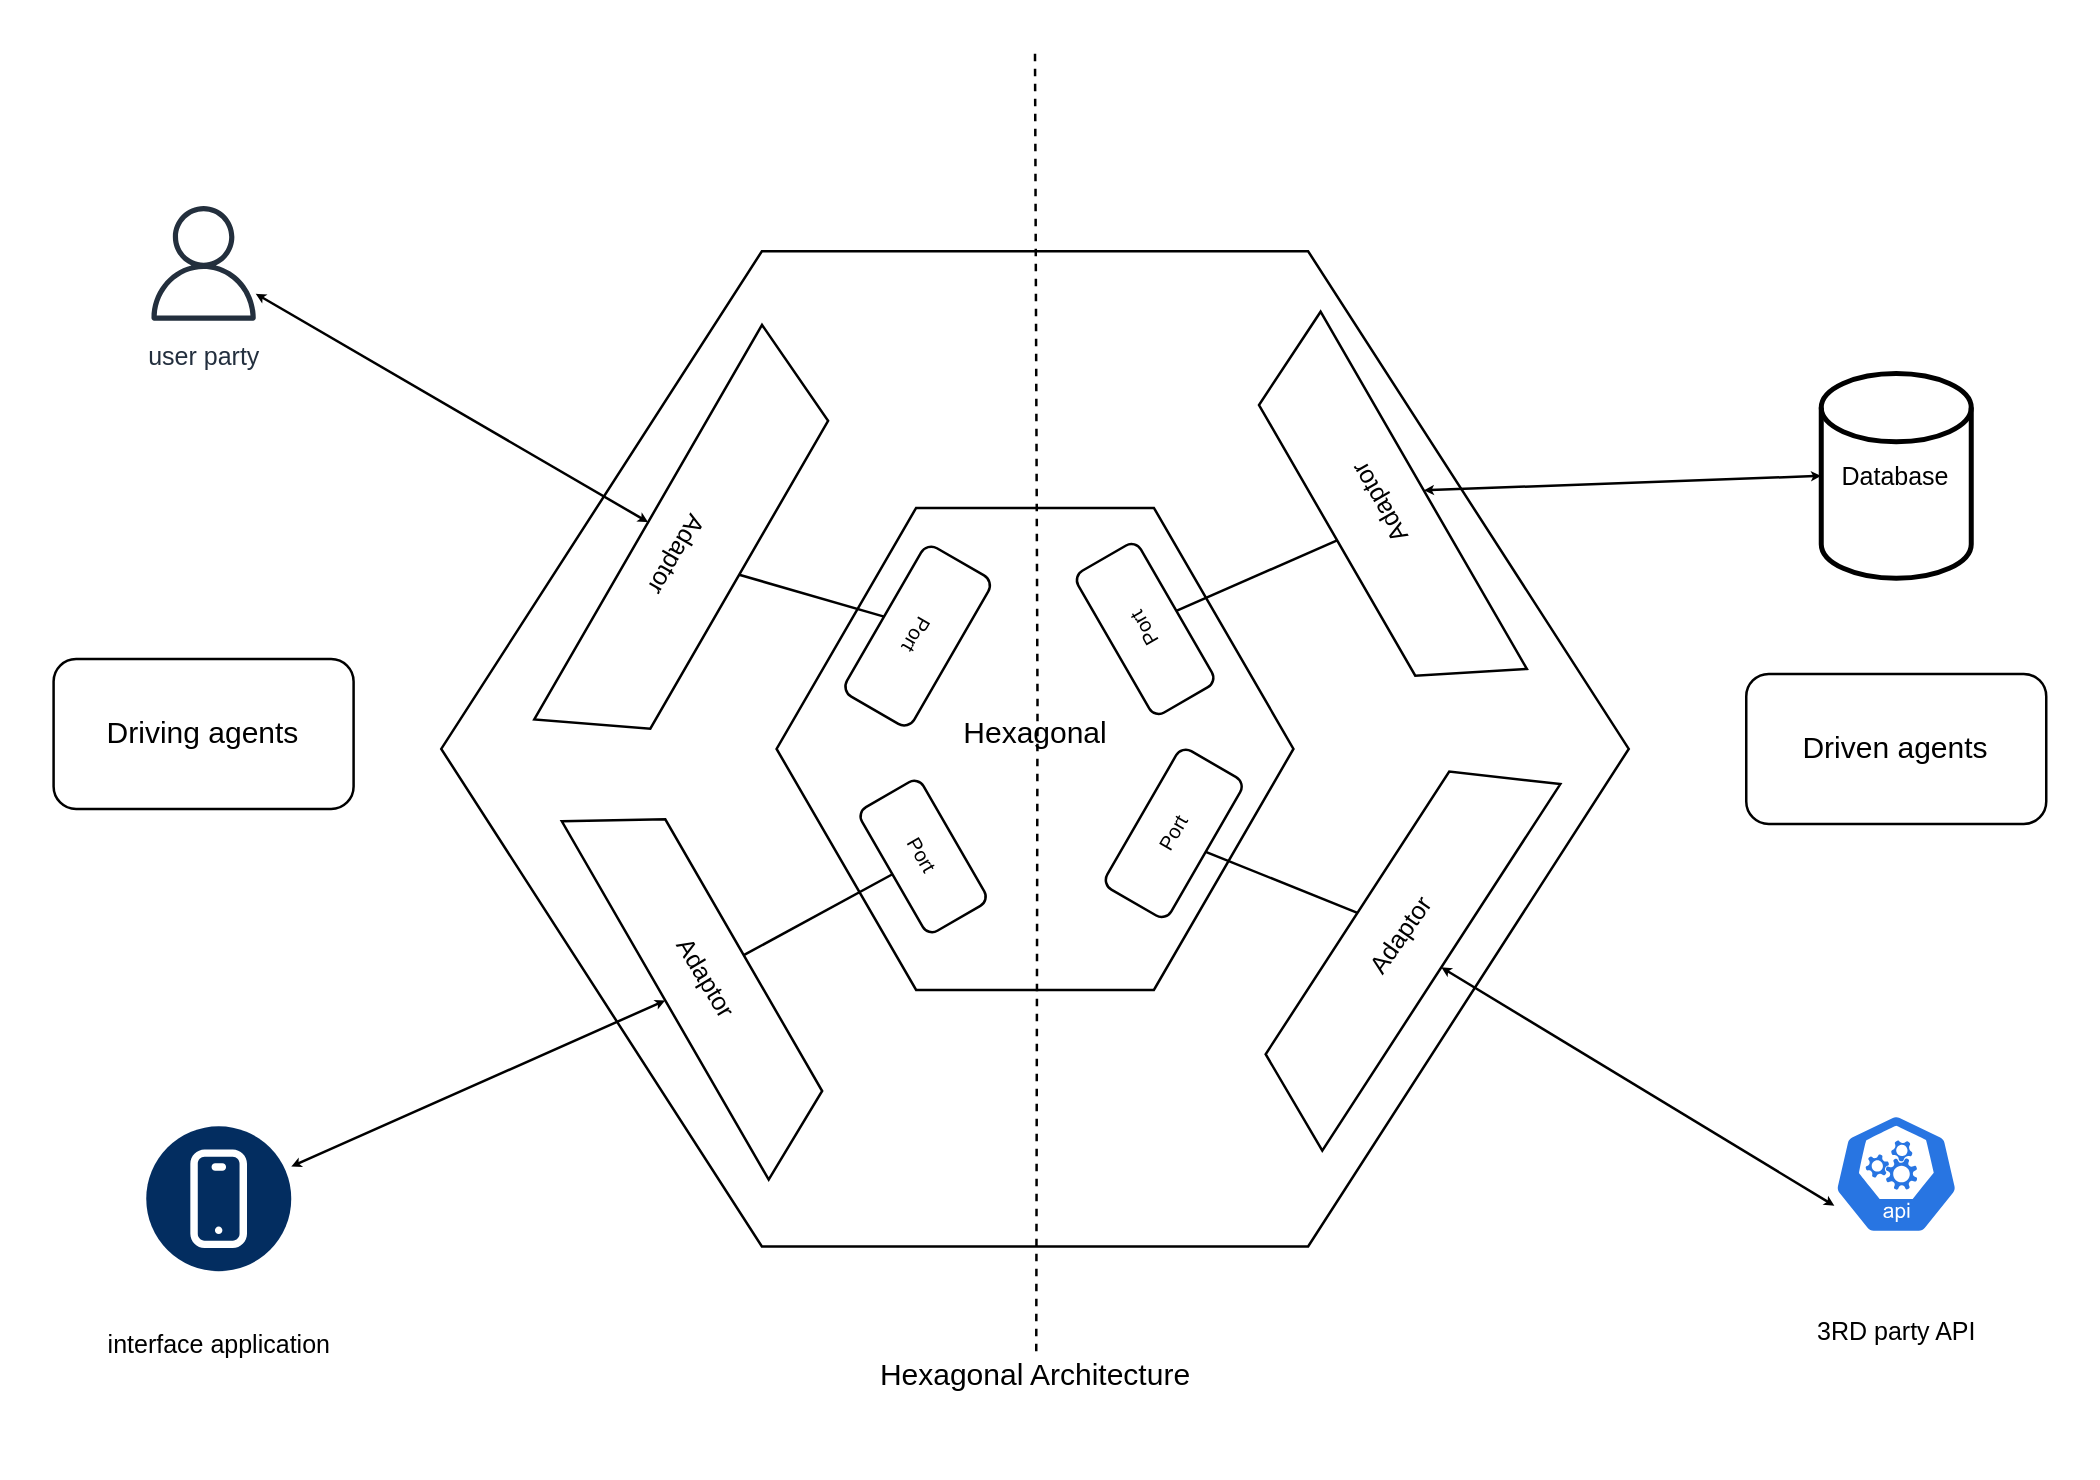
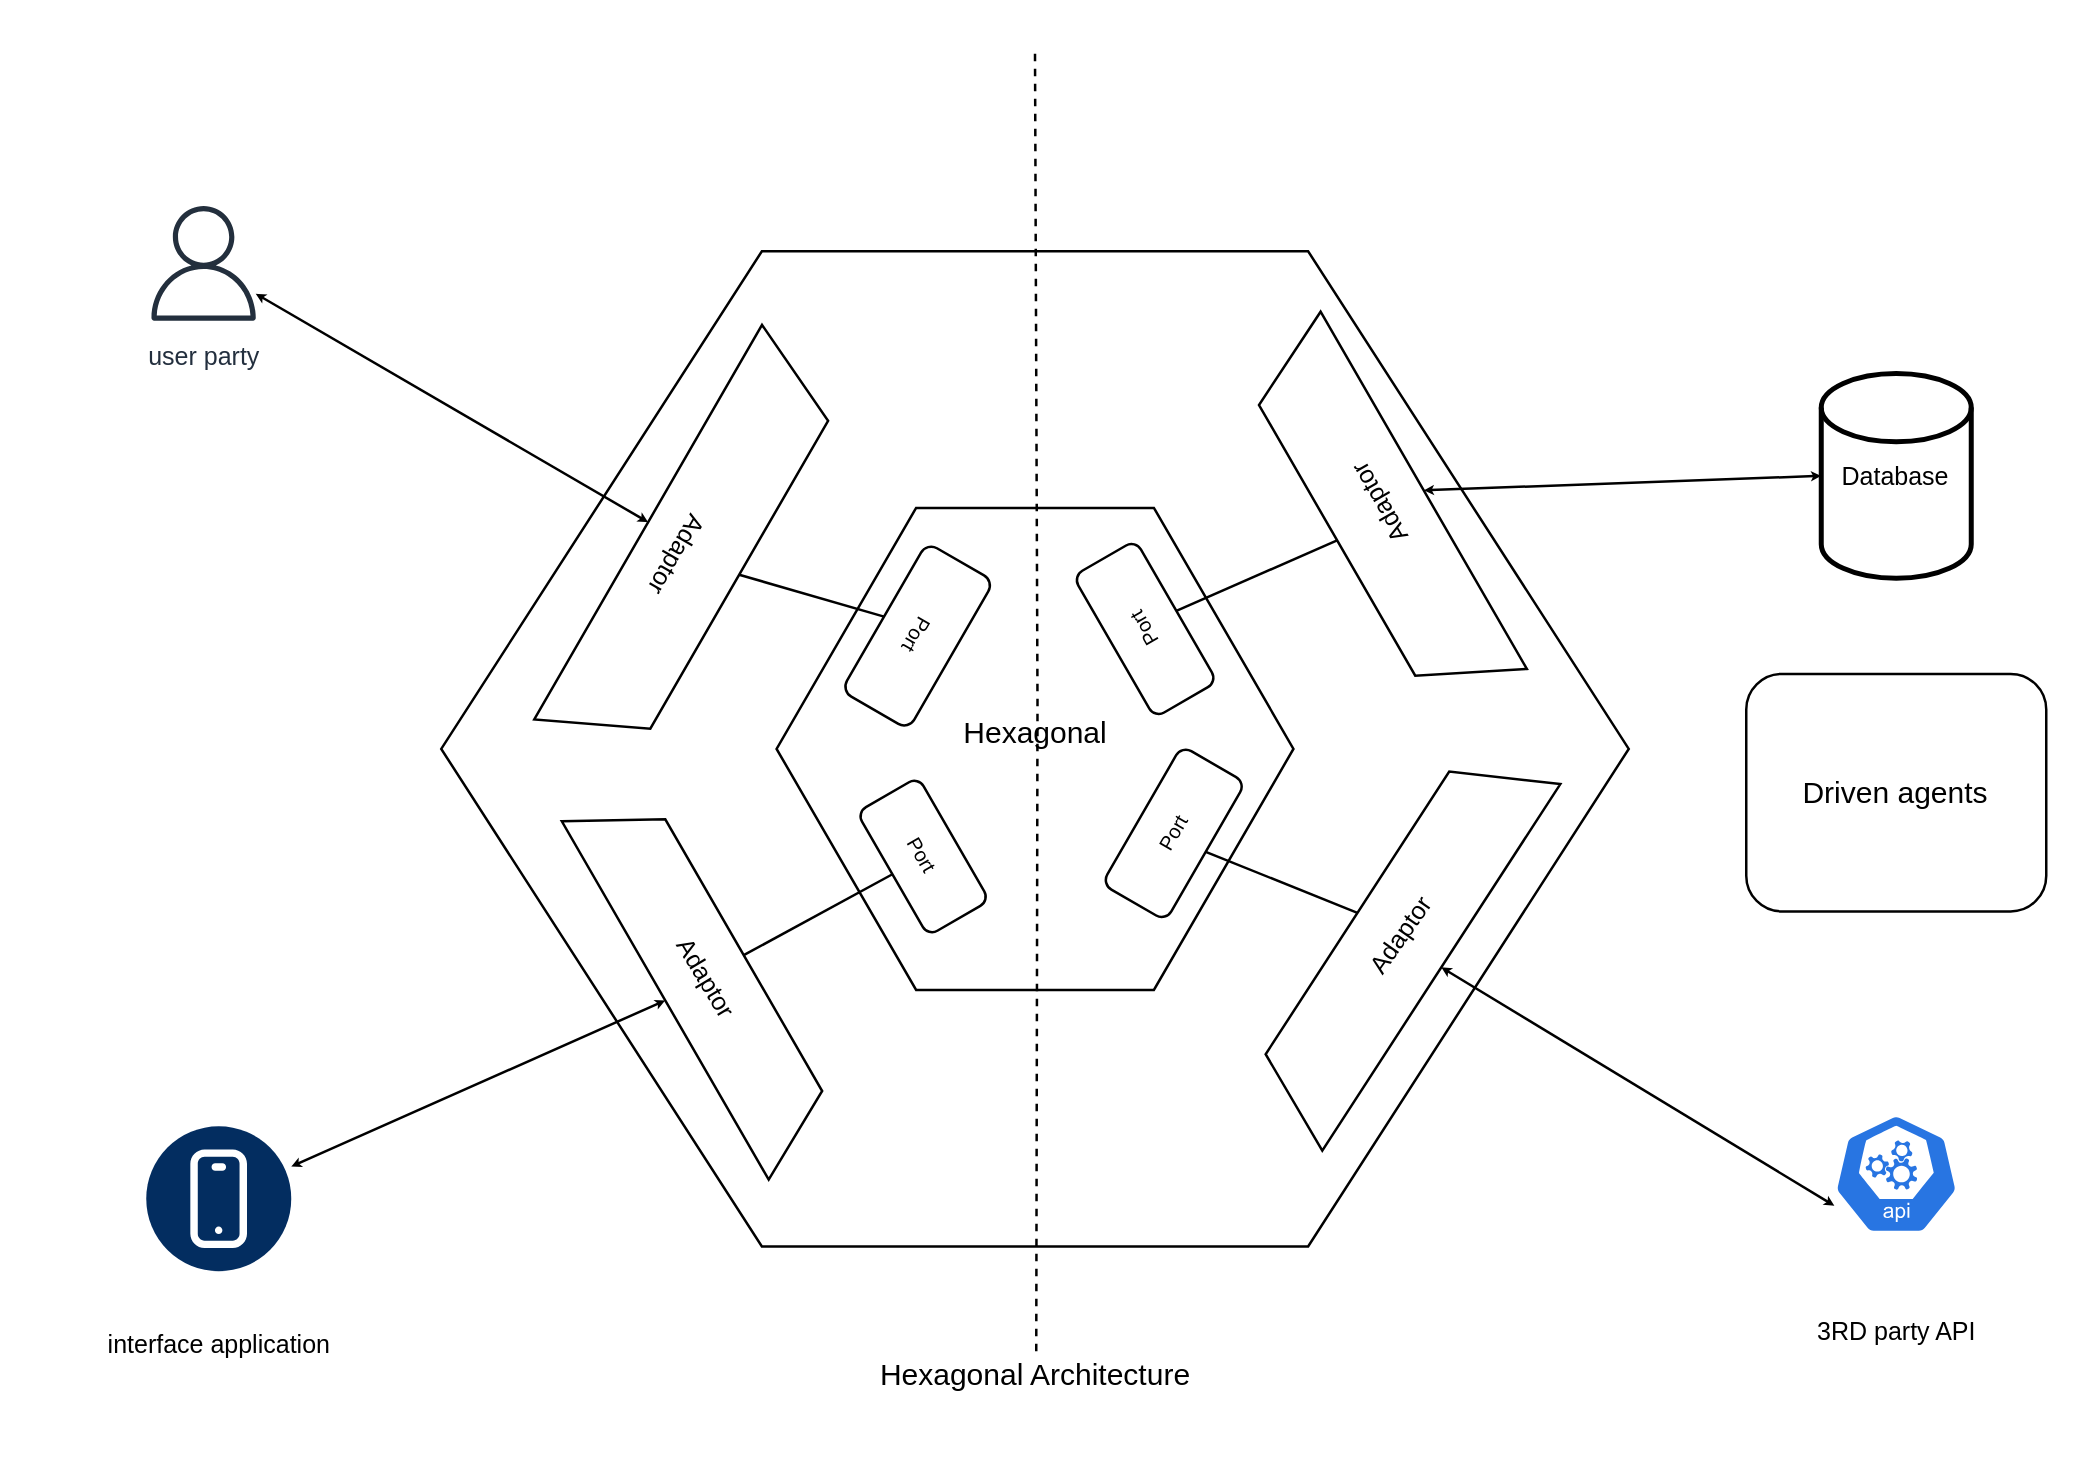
node "Driving agents": removed
node "Driven agents": size 300x150 -> 300x238
